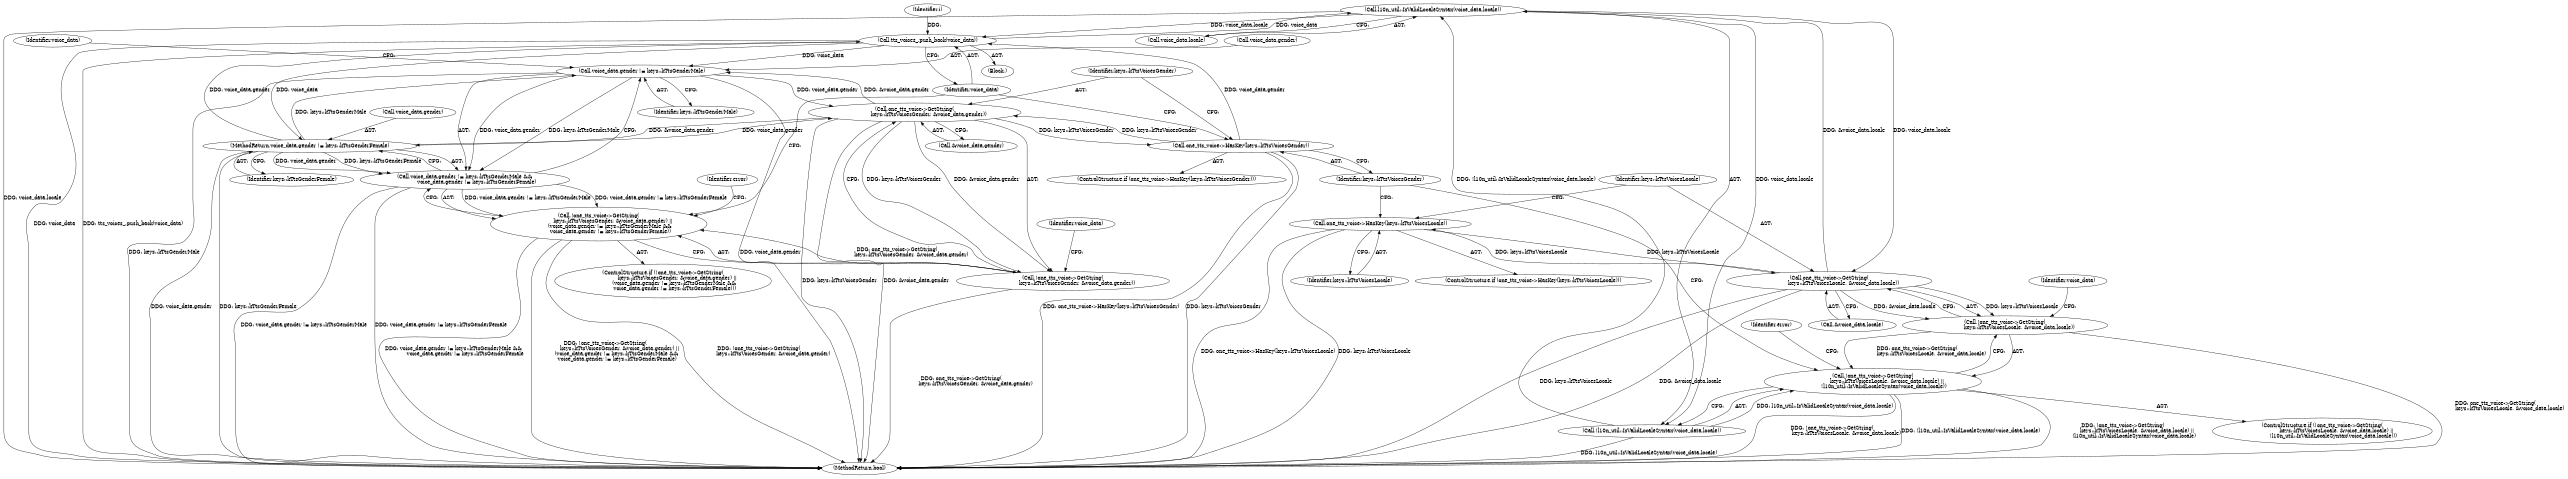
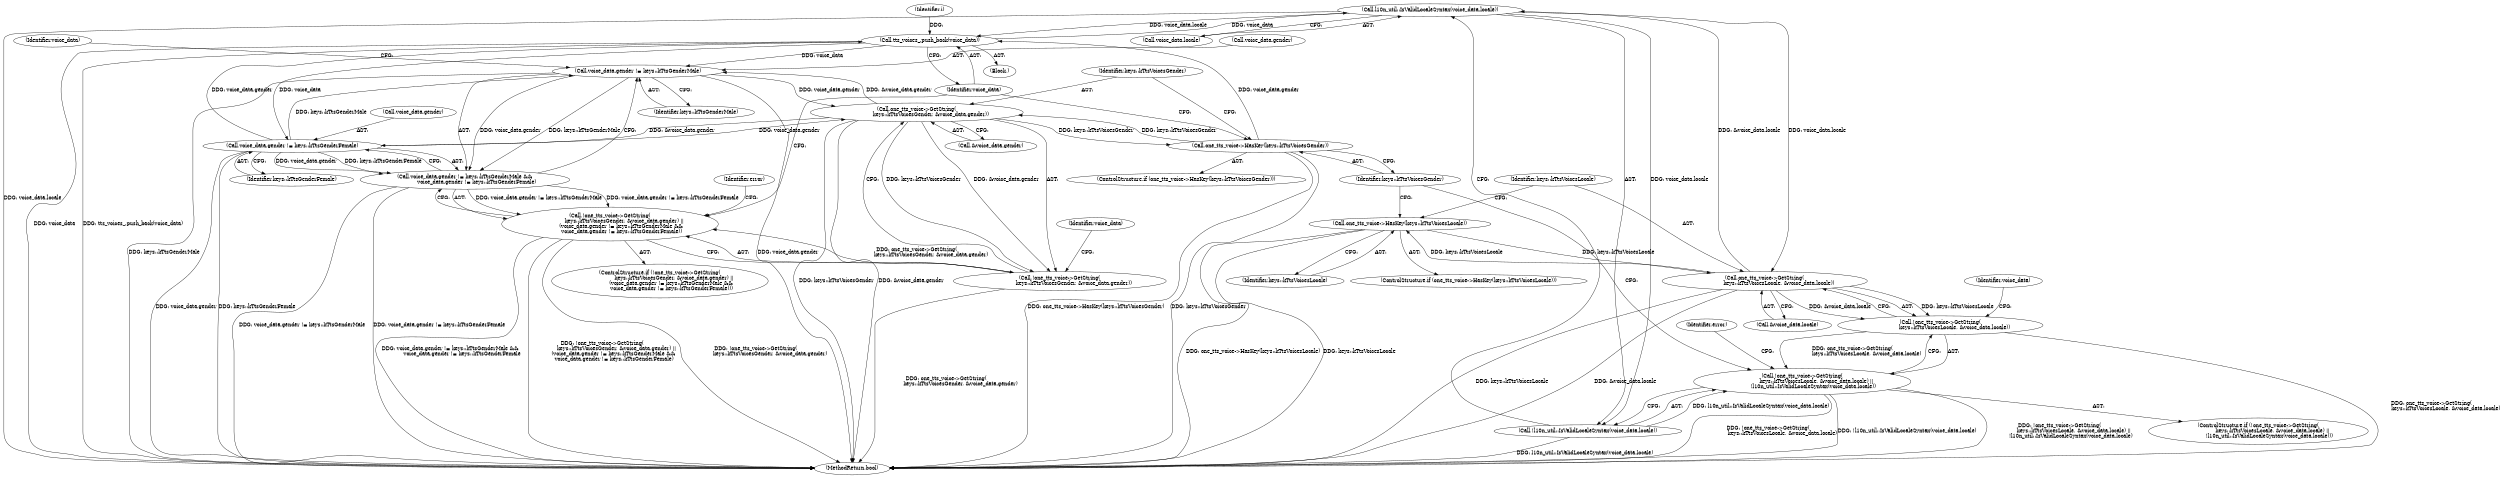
node "(MethodReturn,voice_data.gender != keys::kTtsGenderFemale)": label "(MethodReturn,voice_data.gender != keys::kTtsGenderFemale)" -> "(Call,voice_data.gender != keys::kTtsGenderFemale)"
edge "(Call,!l10n_util::IsValidLocaleSyntax(voice_data.locale))" -> "(Call,l10n_util::IsValidLocaleSyntax(voice_data.locale))": label "DDG: !l10n_util::IsValidLocaleSyntax(voice_data.locale)" -> "CFG: "
